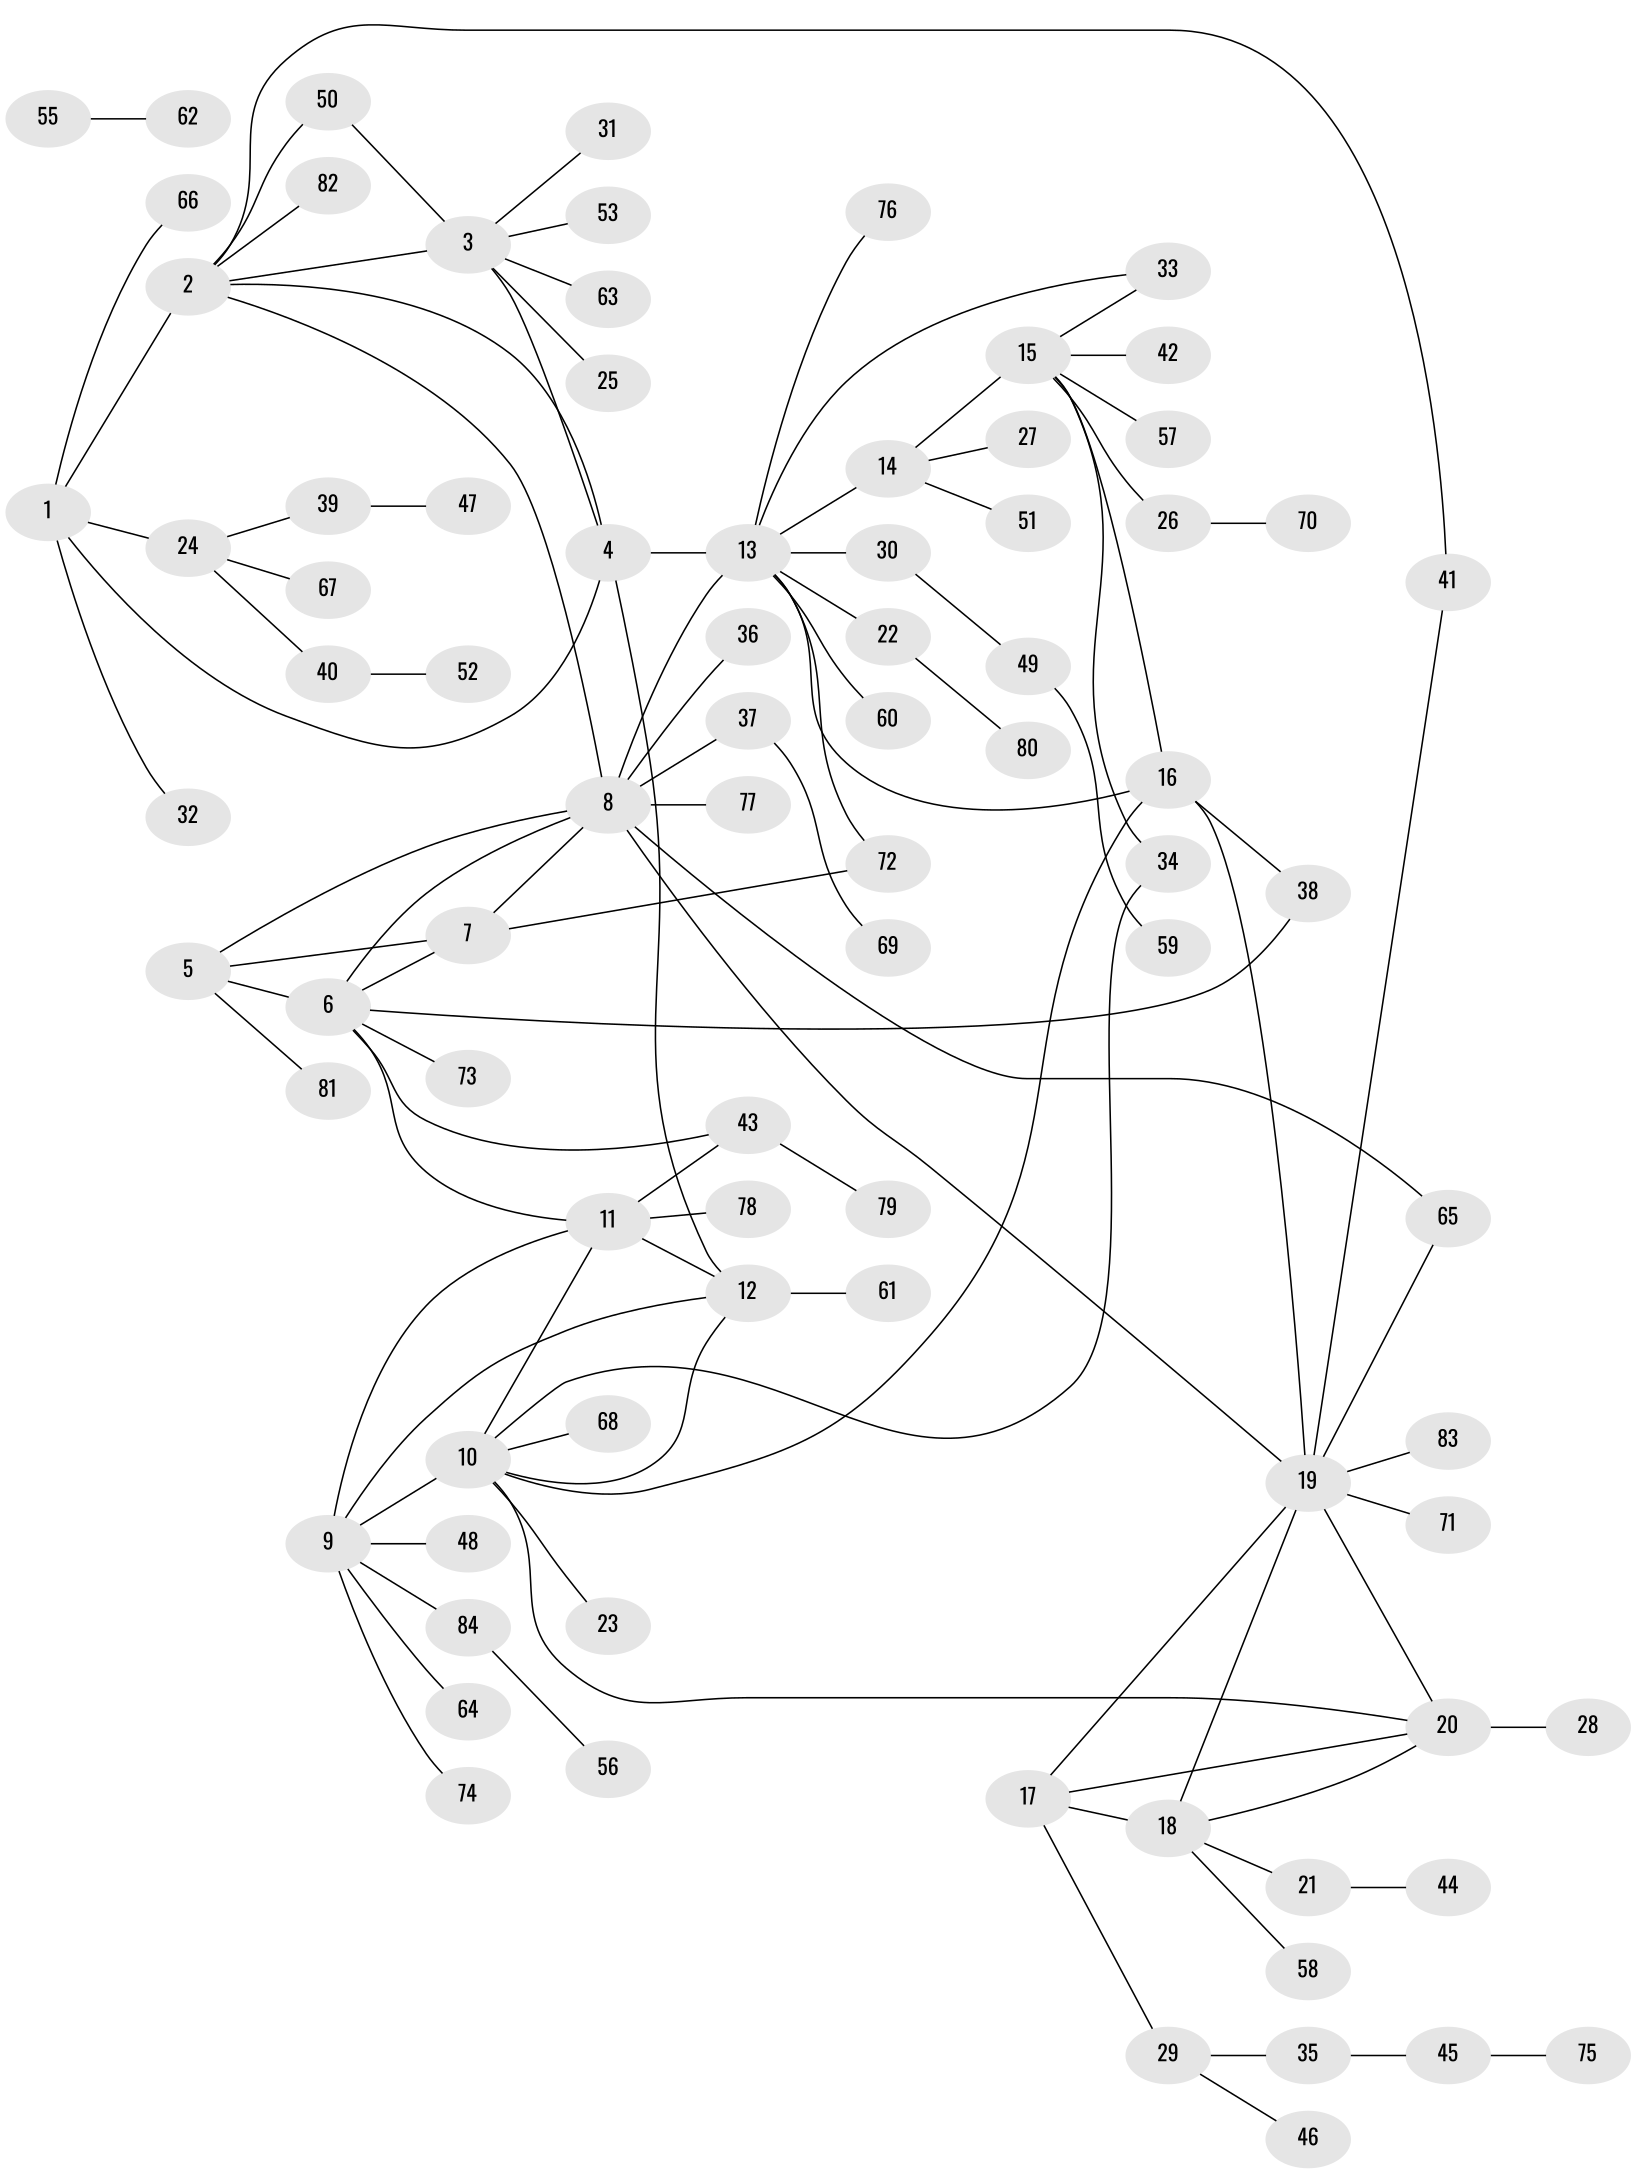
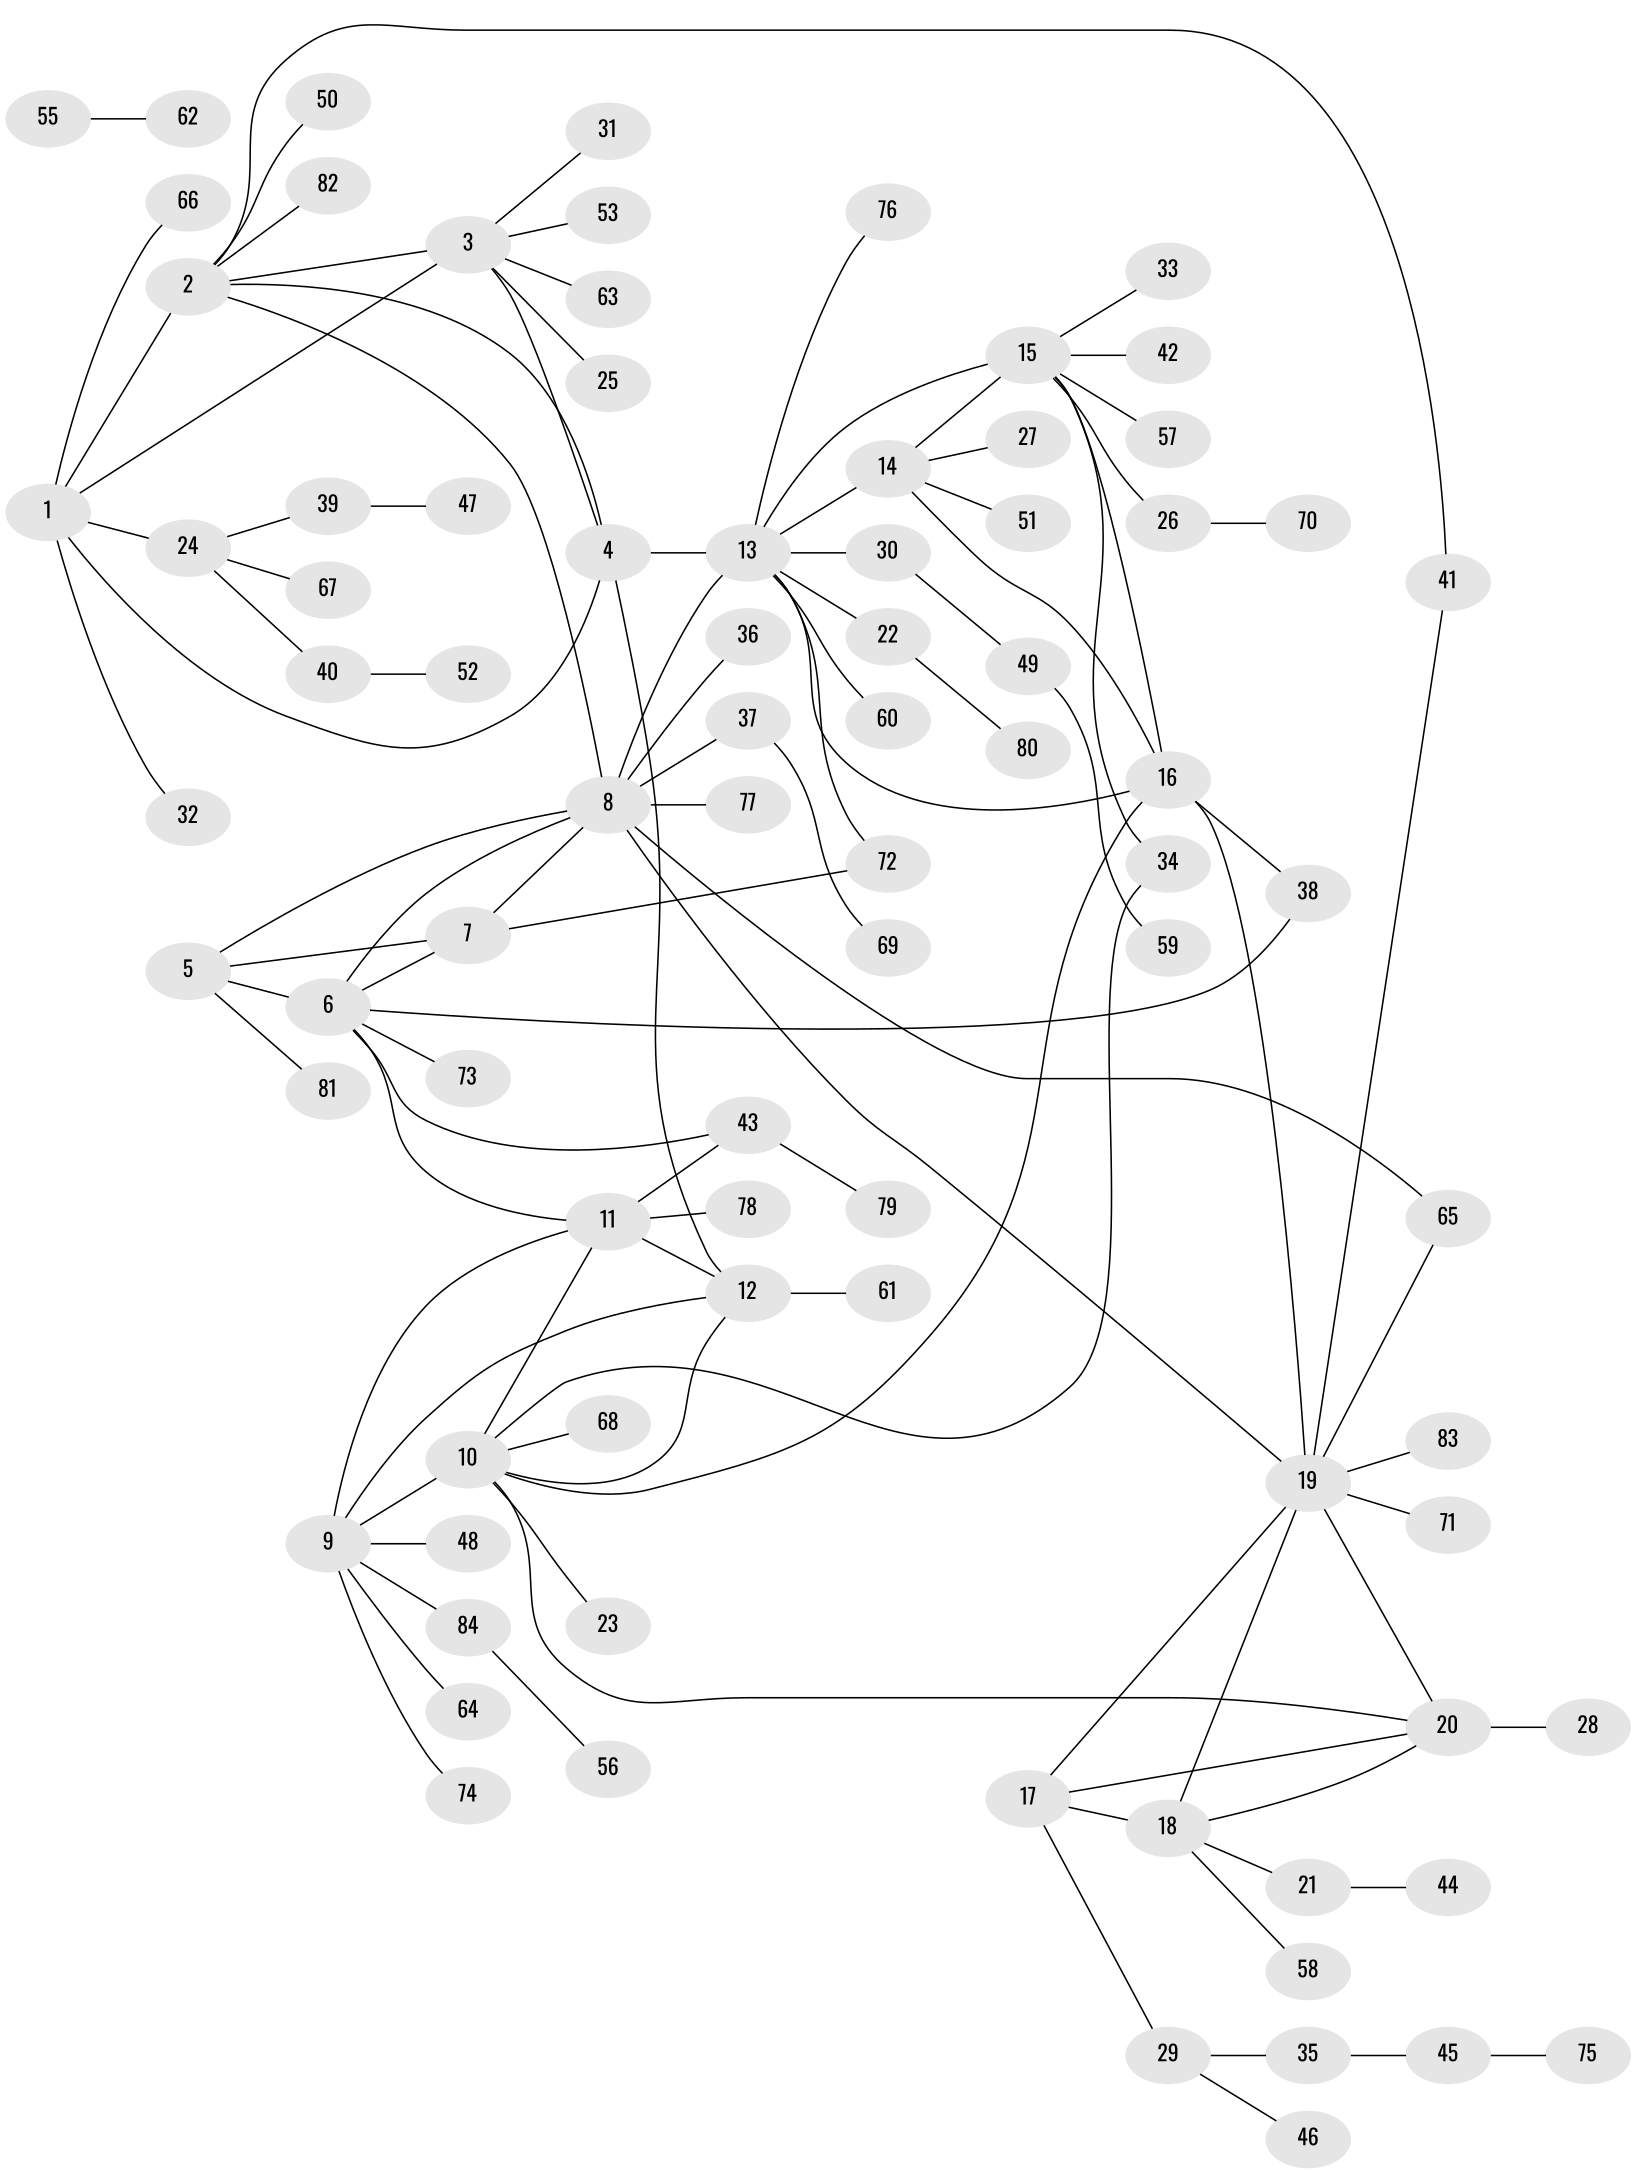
edge "50" -- "3": now "1" -- "3"
edge "33" -- "13": now "15" -- "13"
edge "14" -- "16": added
